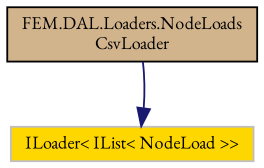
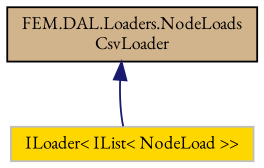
edge "FEM.DAL.Loaders.NodeLoads CsvLoader" -> "ILoader< IList< NodeLoad >>": reversed
